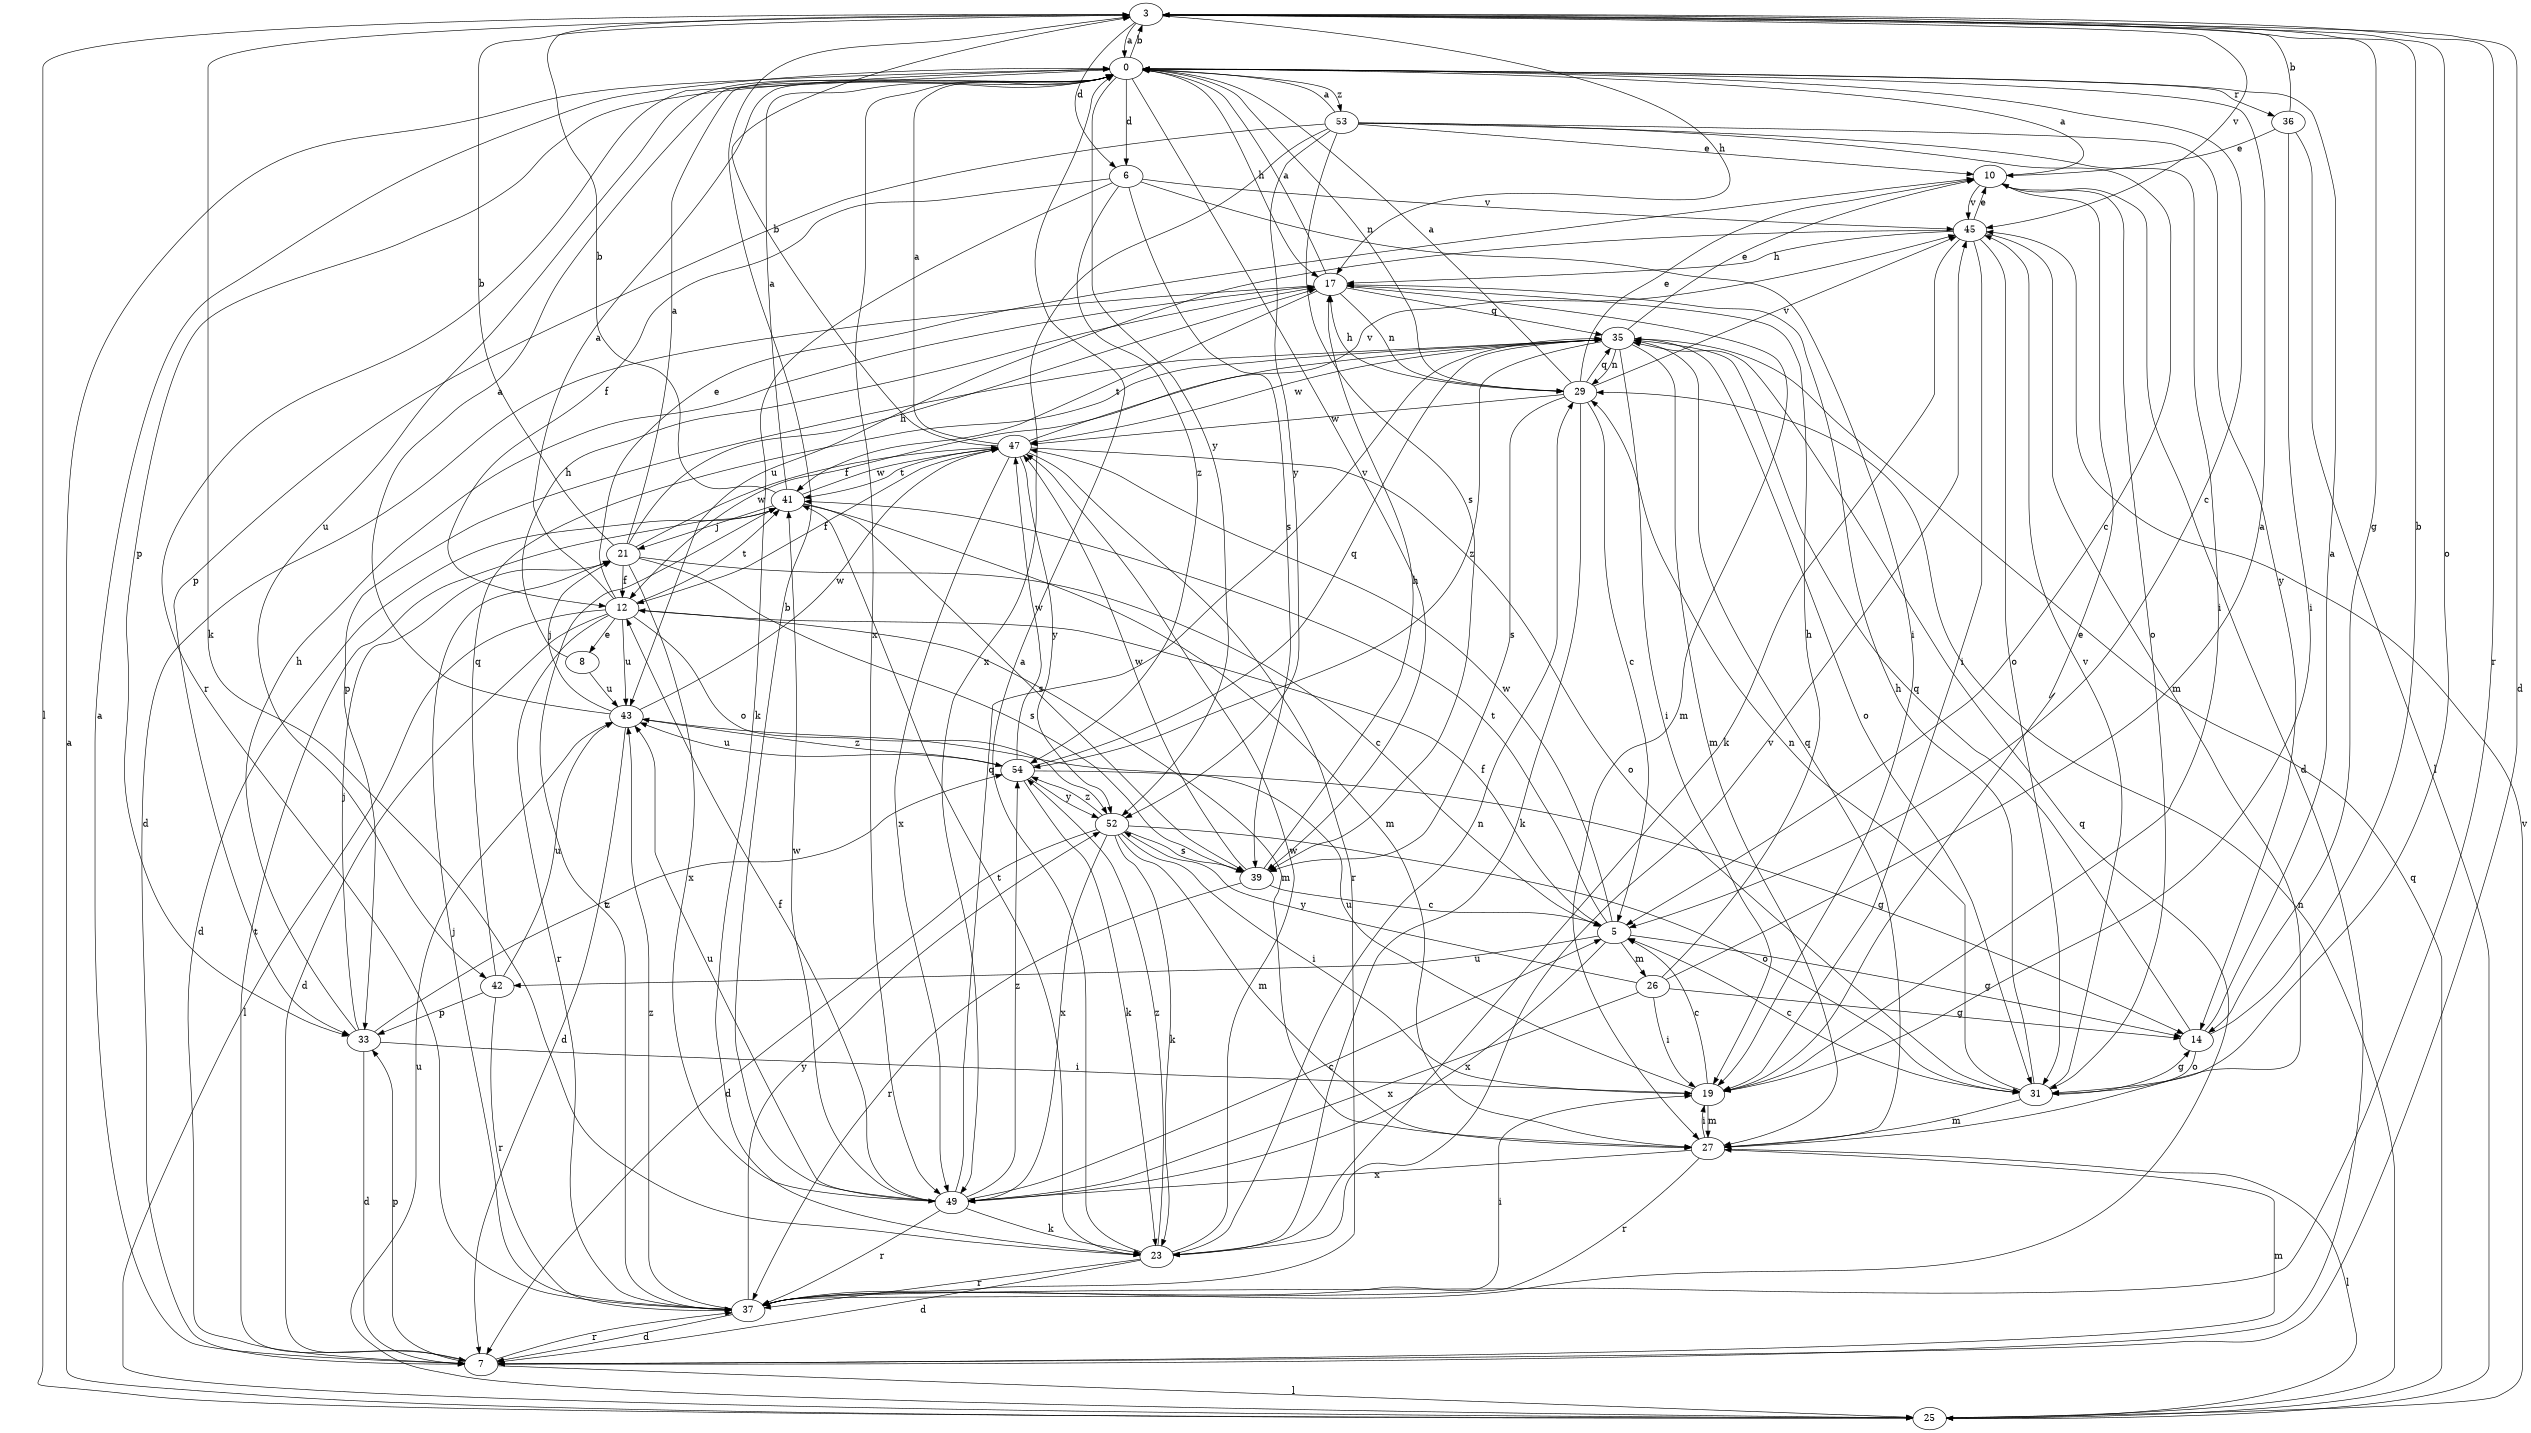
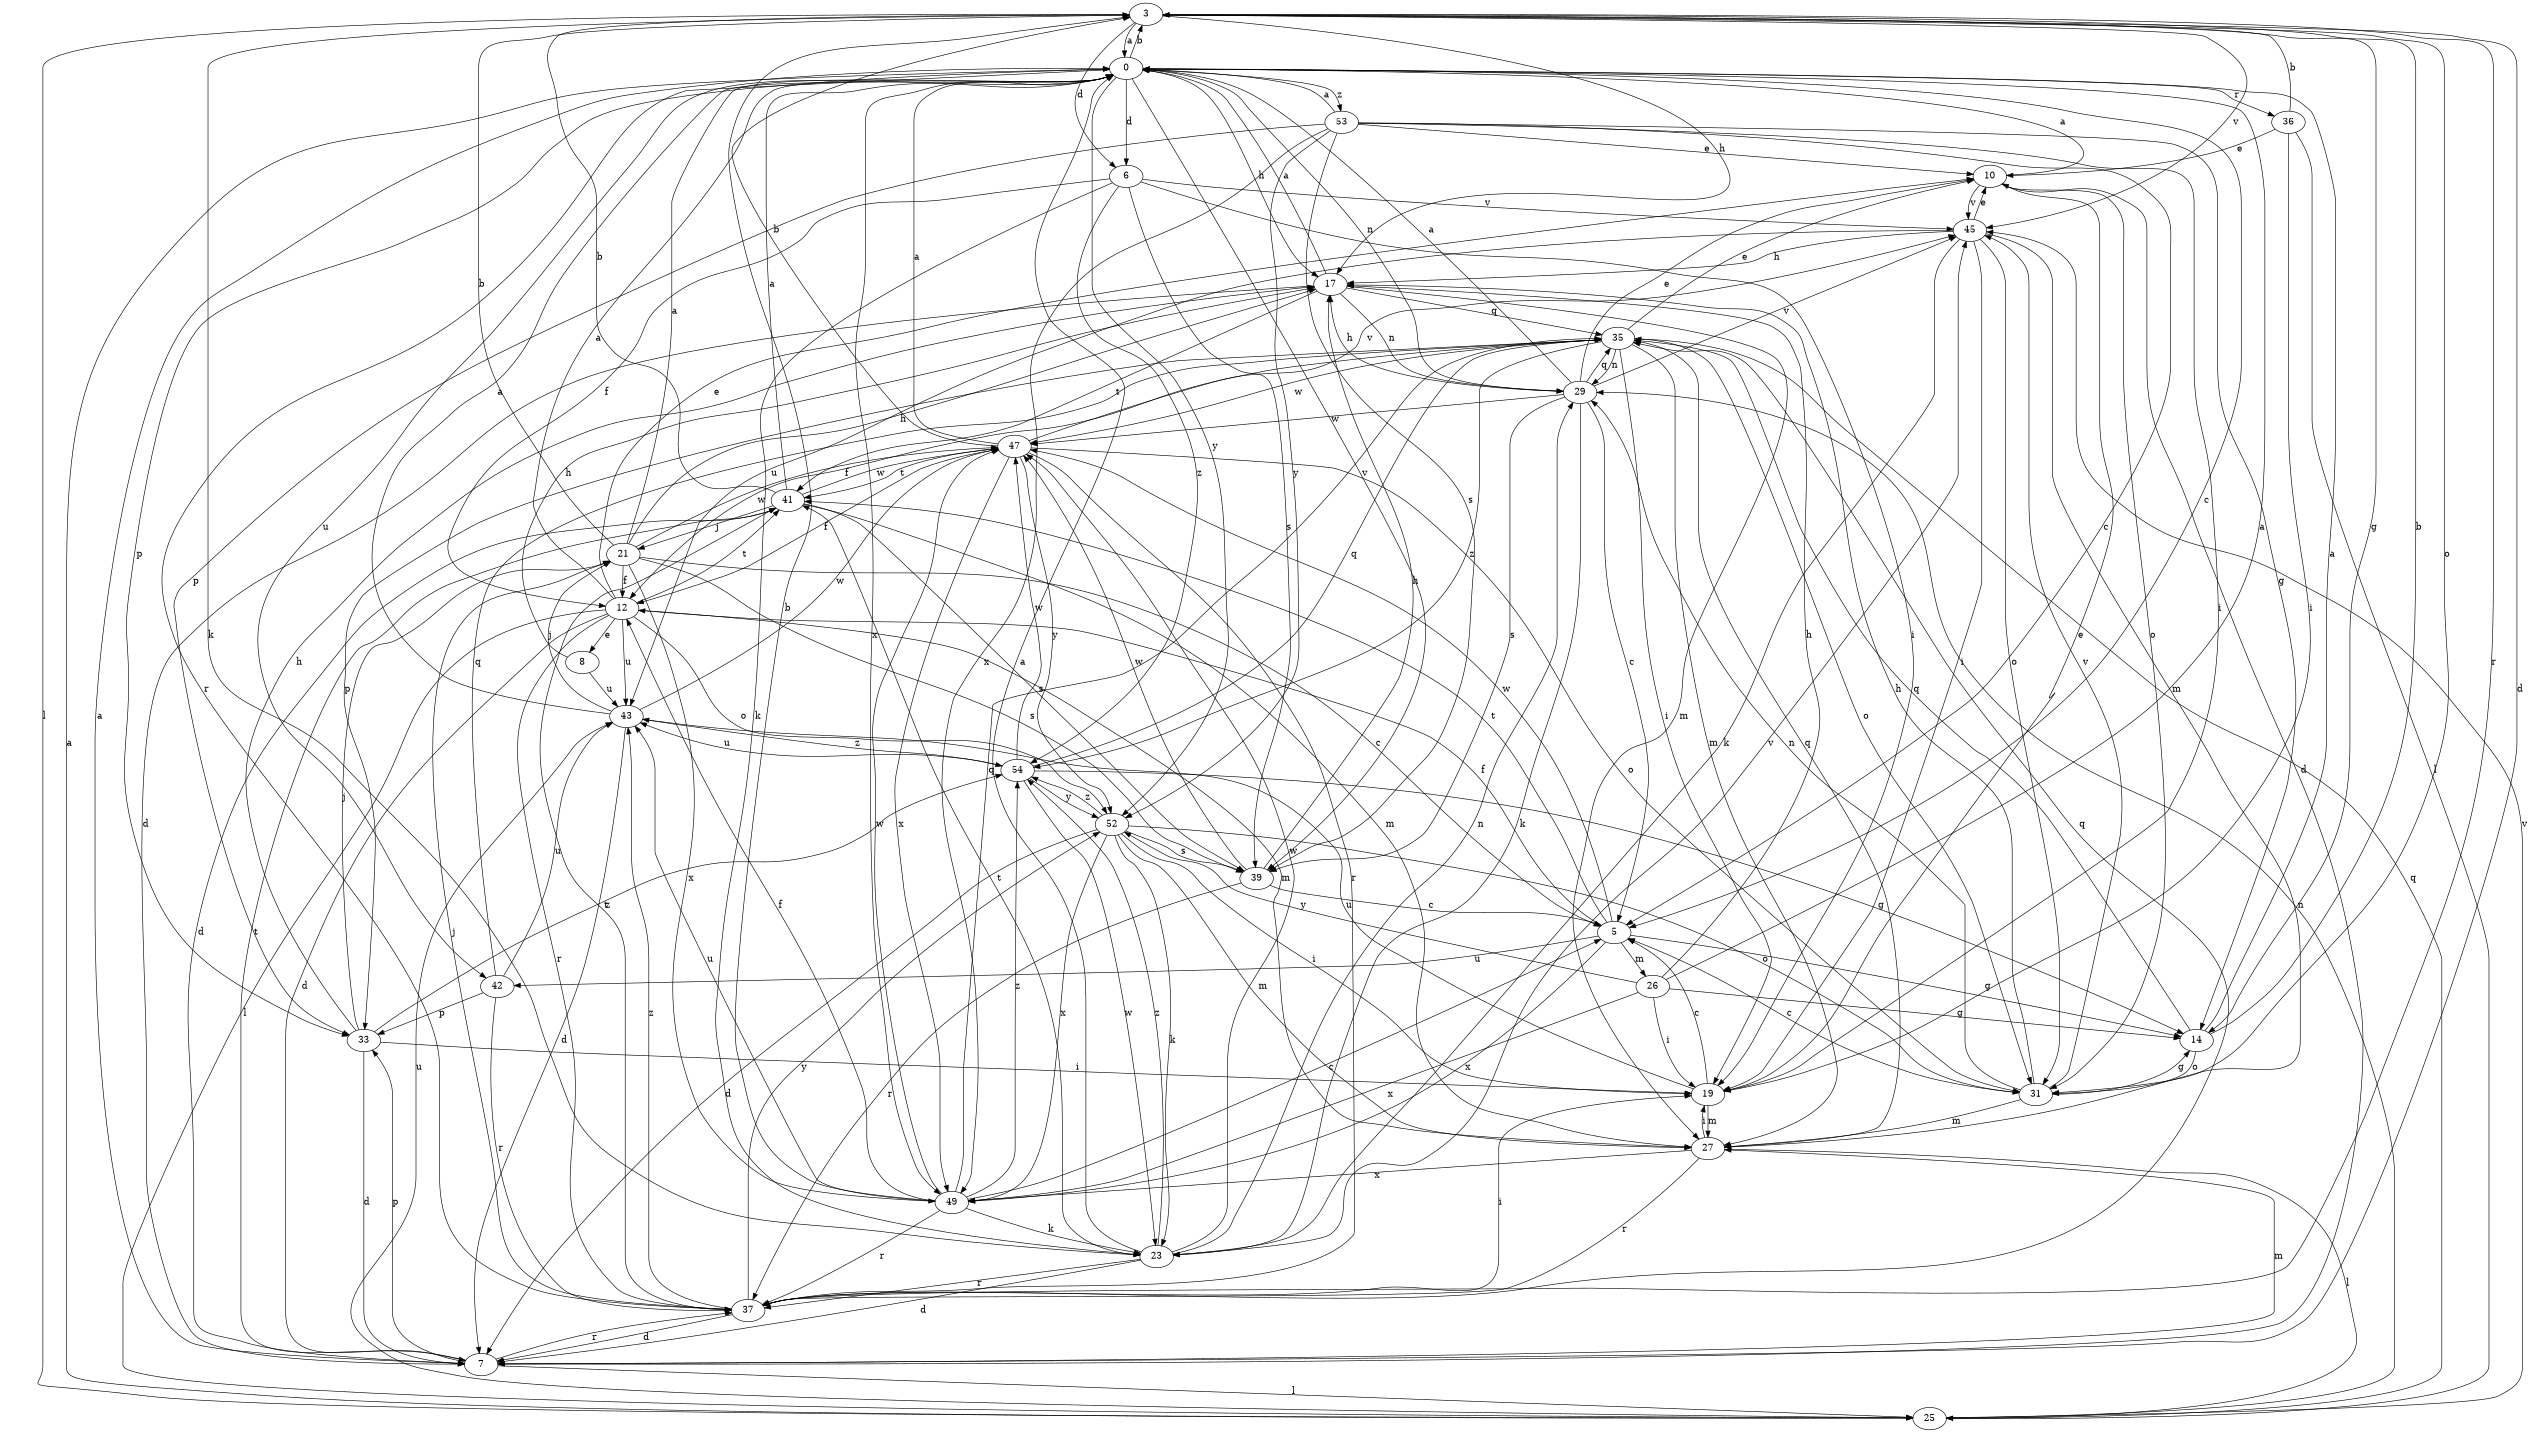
edge "53" -> "14": label "y" -> "g"
edge "49" -> "41": now "49" -> "47"
edge "54" -> "23": label "k" -> "w"
